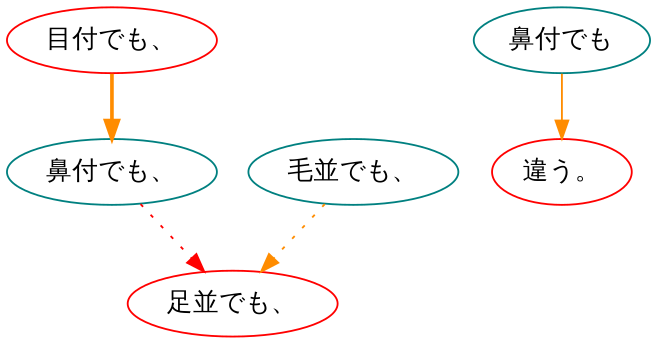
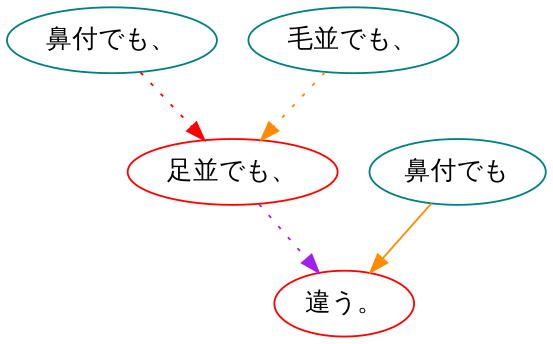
node "目付でも、": removed
edge "足並でも、" -> "違う。": added
